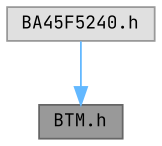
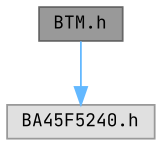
edge "BA45F5240.h" -> "BTM.h": reversed
